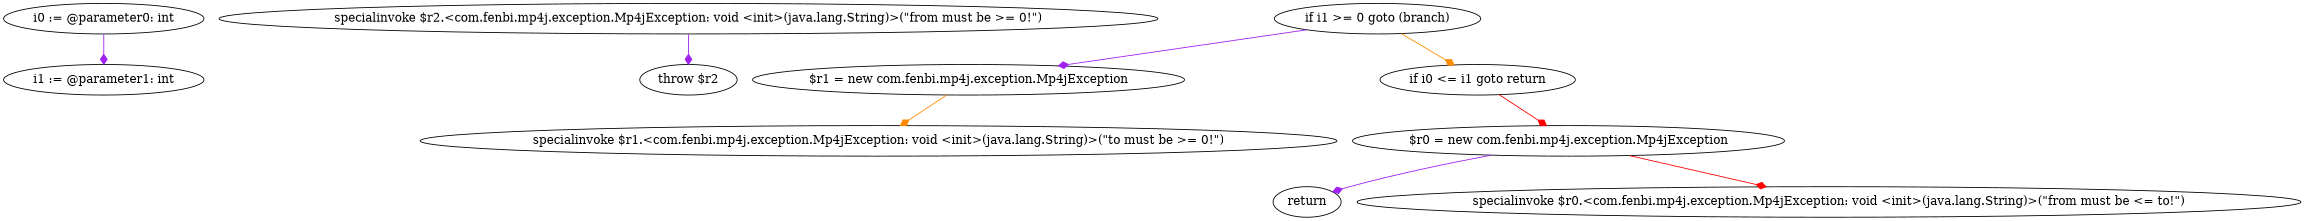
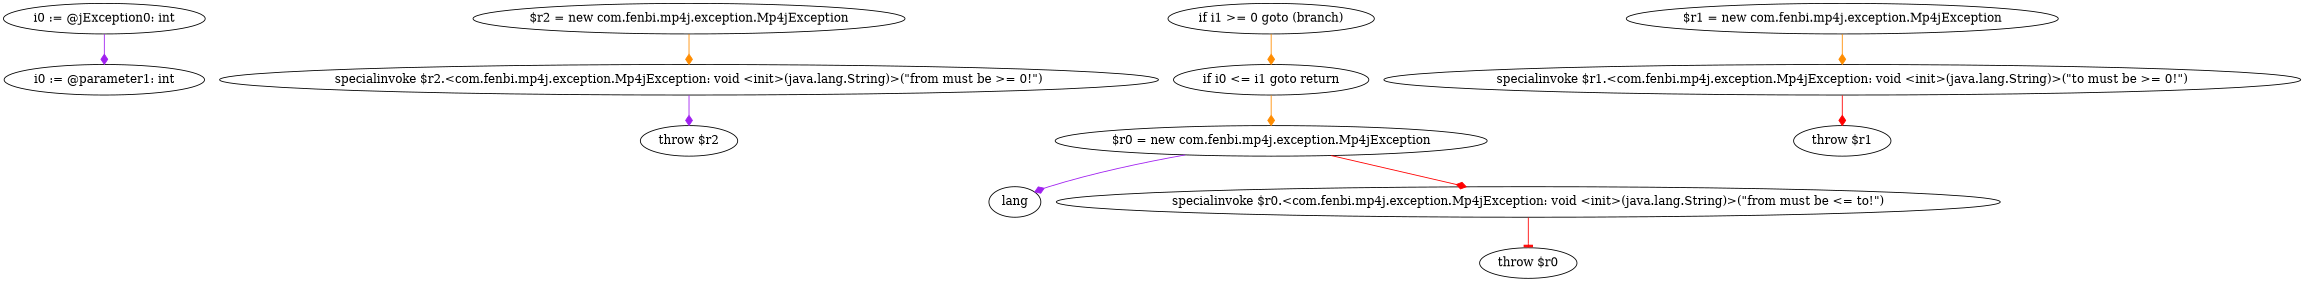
node "i0 := @parameter0: int": label "i0 := @parameter0: int" -> "i0 := @jException0: int"
node "$r2 = new com.fenbi.mp4j.exception.Mp4jException": added
edge "if i1 >= 0 goto (branch)" -> "$r1 = new com.fenbi.mp4j.exception.Mp4jException": removed
node "i1 := @parameter1: int": label "i1 := @parameter1: int" -> "i0 := @parameter1: int"
edge "if i0 <= i1 goto return" -> "$r0 = new com.fenbi.mp4j.exception.Mp4jException": color red -> darkorange
node "throw $r1": added
node "return": label "return" -> "lang"
node "throw $r0": added
